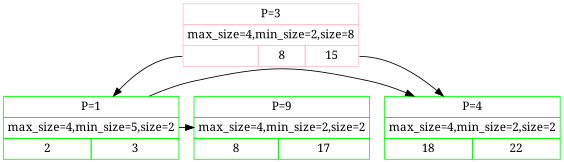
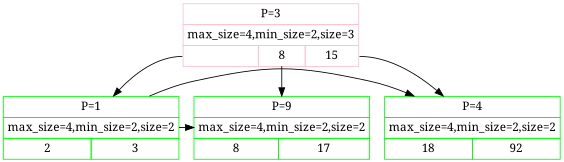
node "P=3": text "max_size=4,min_size=2,size=8" -> "max_size=4,min_size=2,size=3"
edge "P=3" -> "P=9": added
node "P=1": text "max_size=4,min_size=5,size=2" -> "max_size=4,min_size=2,size=2"
node "P=4": text "22" -> "92"
